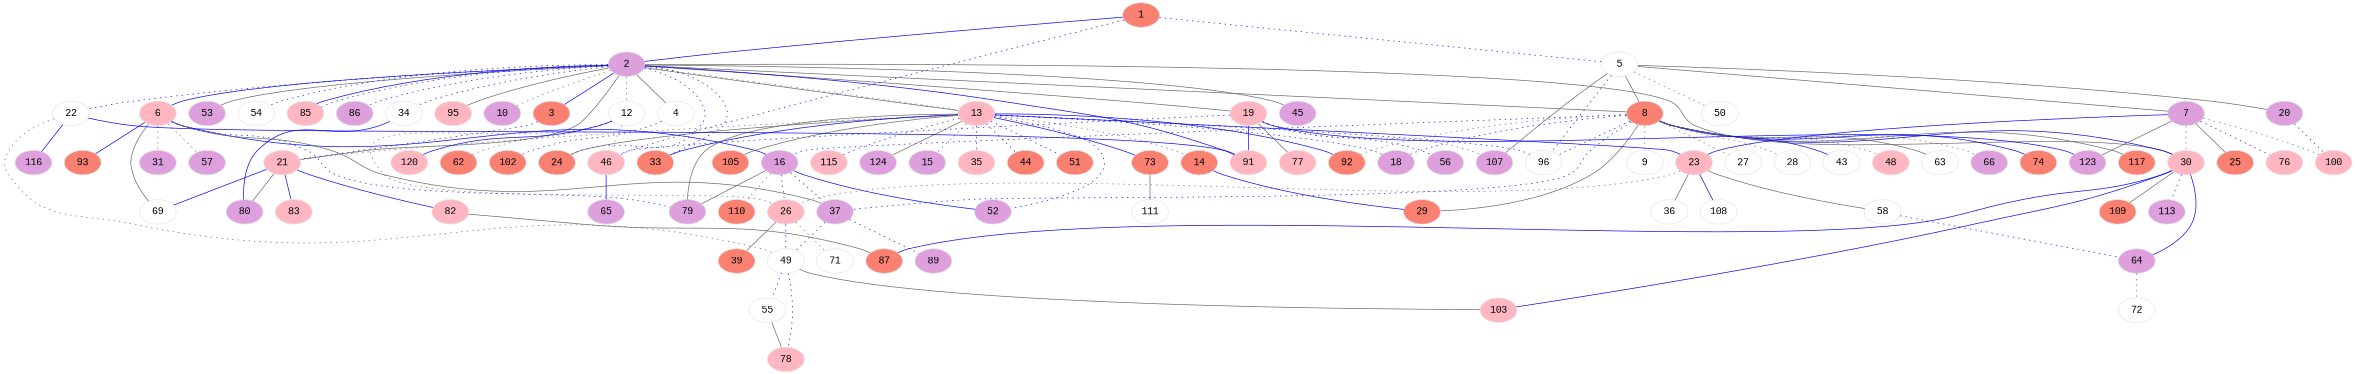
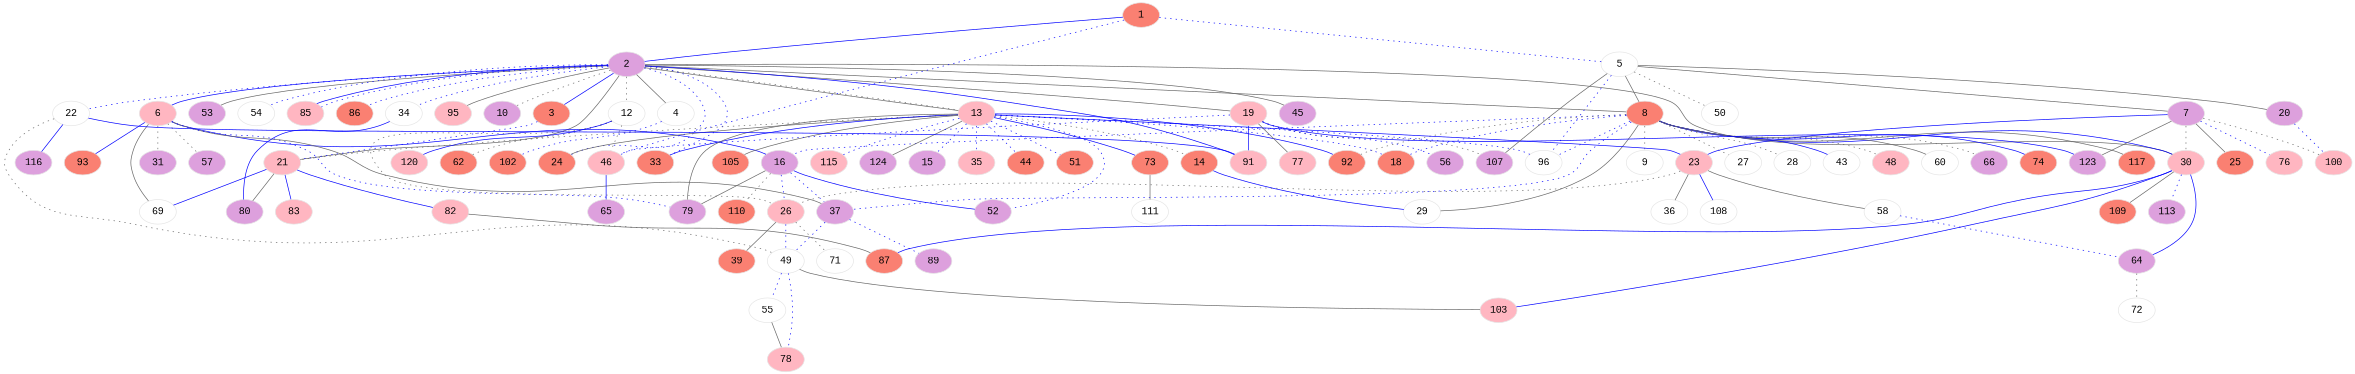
node "86": fillcolor plum -> salmon
edge "13" -- "15": color gray40 -> blue
node "18": fillcolor plum -> salmon
node "63": label "63" -> "60"
node "29": fillcolor salmon -> white
